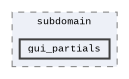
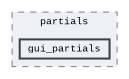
cluster "subdomain": label "subdomain" -> "partials"
